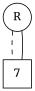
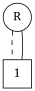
node "7": label "7" -> "1"
